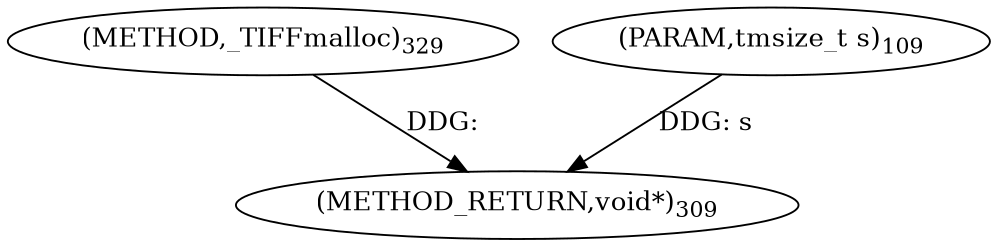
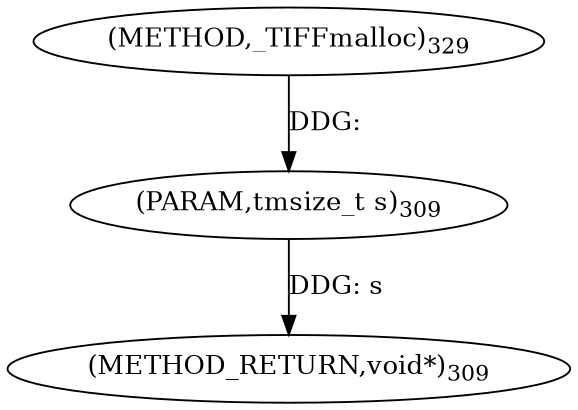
node "(PARAM,tmsize_t s)": text "109" -> "309"
edge "(METHOD,_TIFFmalloc)" -> "(METHOD_RETURN,void*)": now "(METHOD,_TIFFmalloc)" -> "(PARAM,tmsize_t s)"
